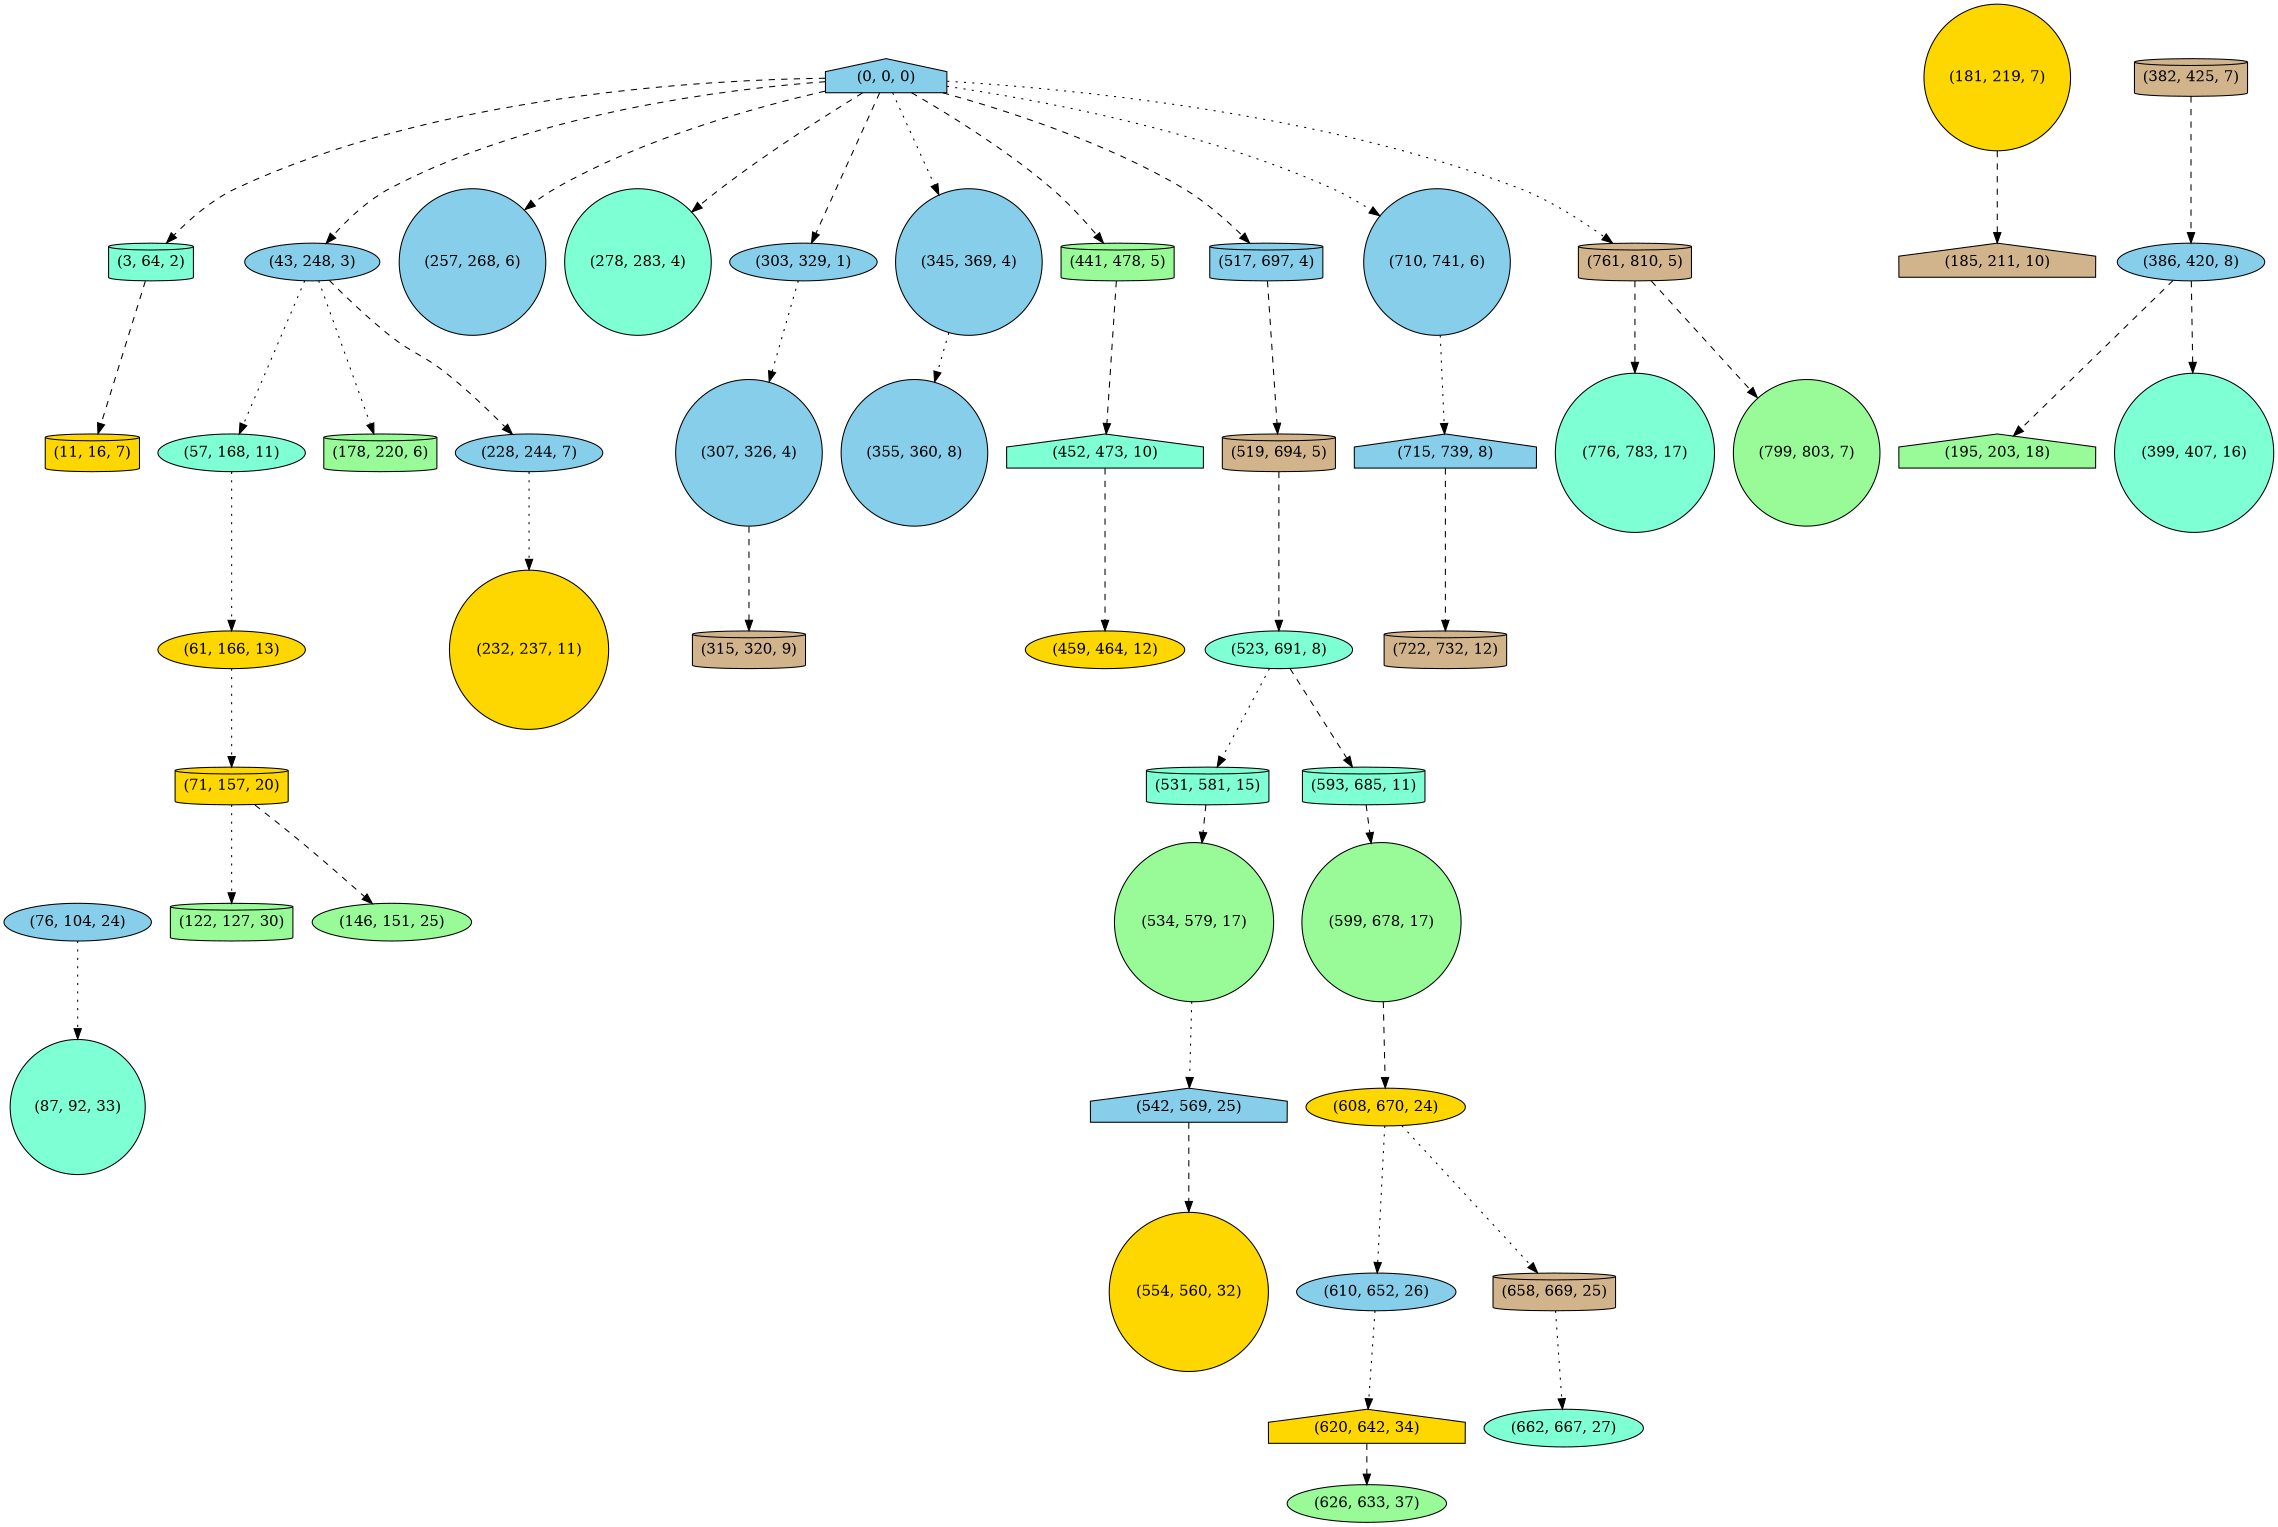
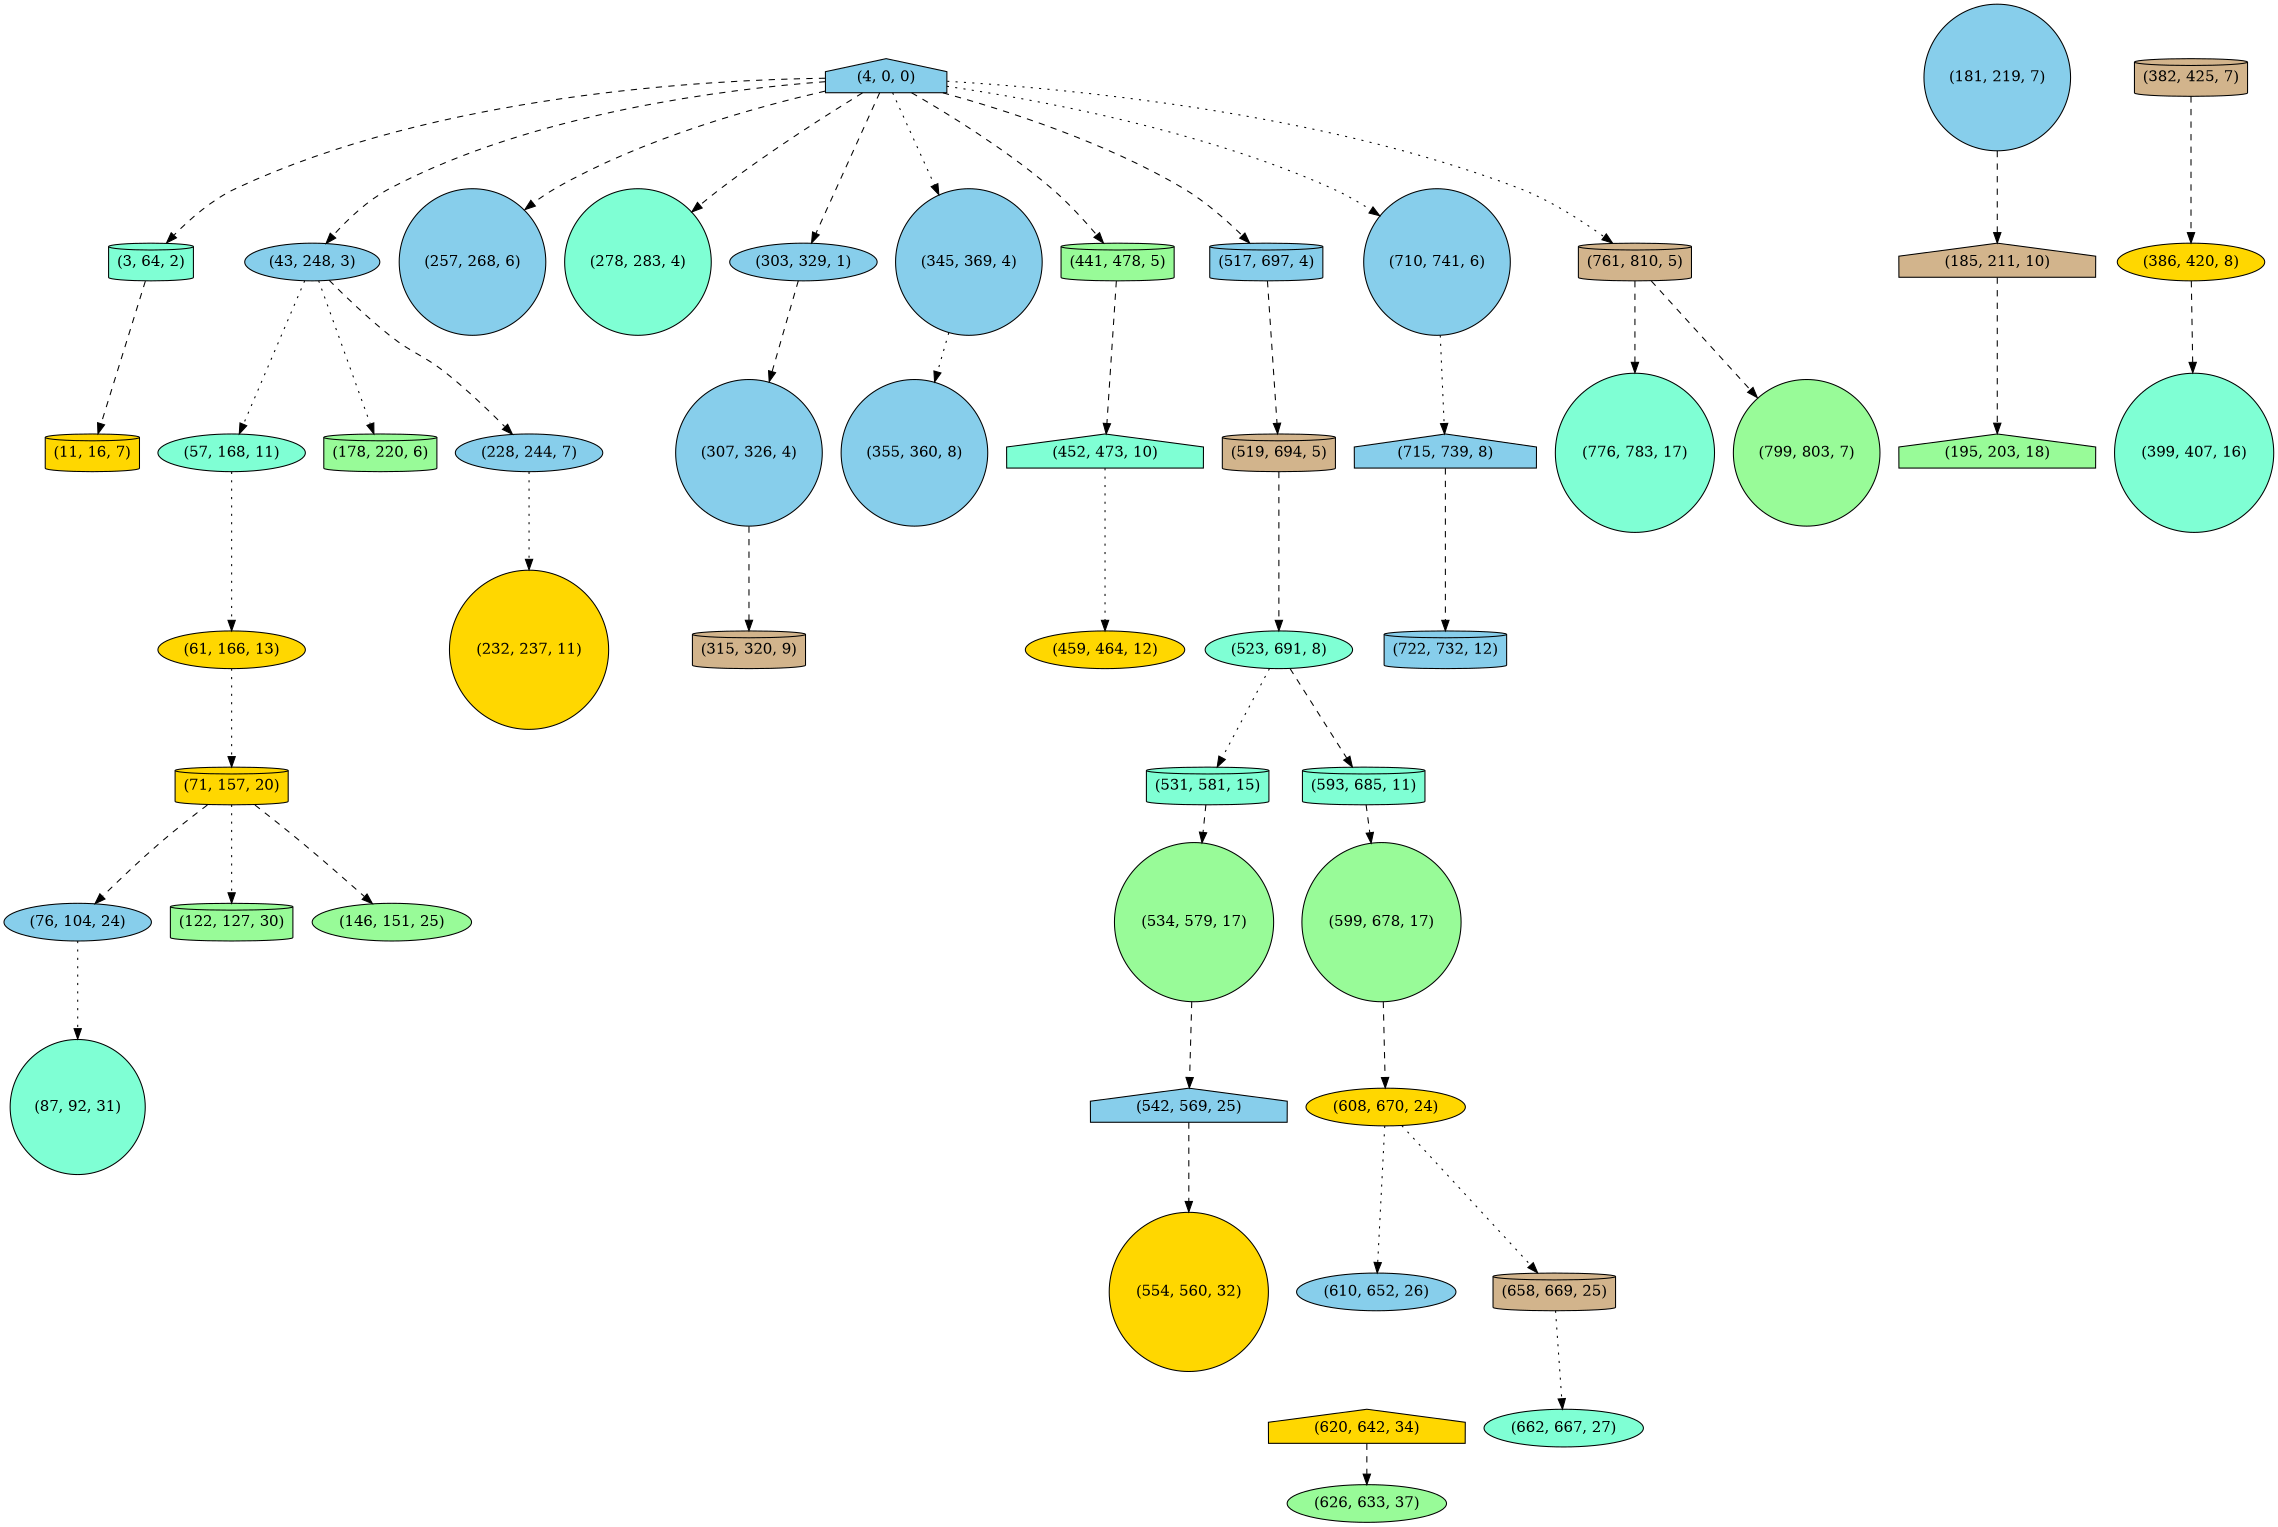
node "(0, 0, 0)": label "(0, 0, 0)" -> "(4, 0, 0)"
node "(181, 219, 7)": fillcolor gold -> skyblue
node "(386, 420, 8)": fillcolor skyblue -> gold
edge "(303, 329, 1)" -> "(307, 326, 4)": style dotted -> dashed
edge "(386, 420, 8)" -> "(195, 203, 18)": now "(185, 211, 10)" -> "(195, 203, 18)"
edge "(452, 473, 10)" -> "(459, 464, 12)": style dashed -> dotted
node "(722, 732, 12)": fillcolor tan -> skyblue
edge "(71, 157, 20)" -> "(76, 104, 24)": added
edge "(534, 579, 17)" -> "(542, 569, 25)": style dotted -> dashed
node "(87, 92, 33)": label "(87, 92, 33)" -> "(87, 92, 31)"
edge "(610, 652, 26)" -> "(620, 642, 34)": removed
